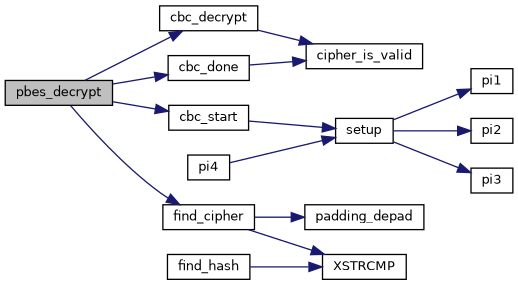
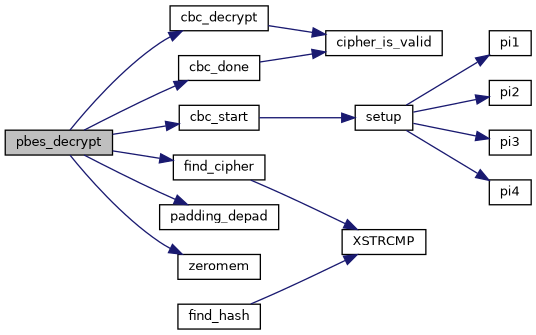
edge "pi4" -> "setup": reversed
edge "find_cipher" -> "padding_depad": now "pbes_decrypt" -> "padding_depad"
node "zeromem": added
